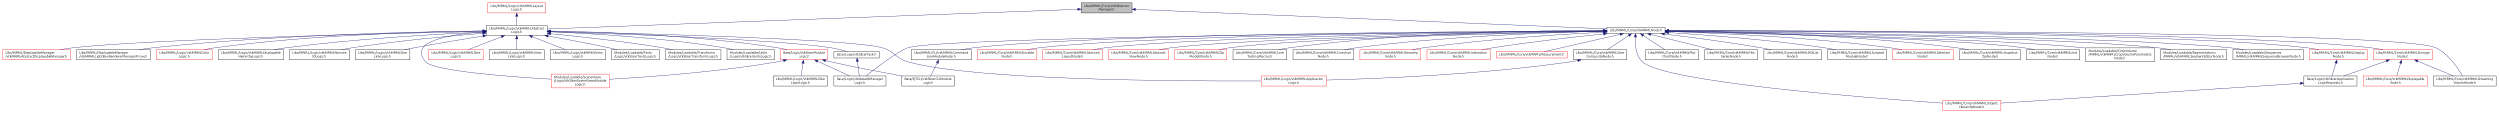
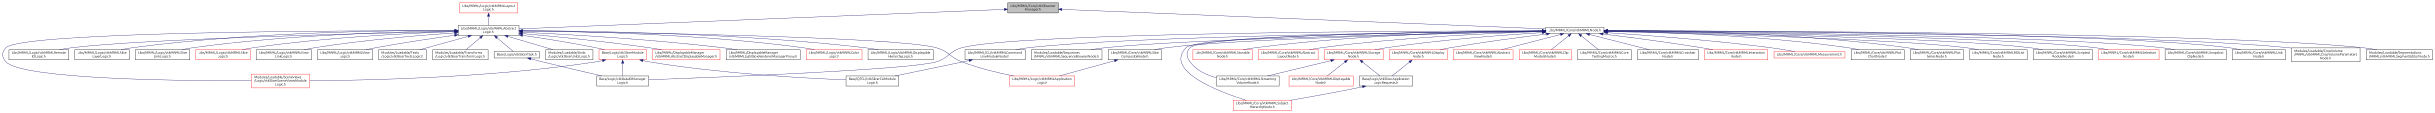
node "Libs/MRML/Core/vtkMRMLHierarchy Node.h": removed
edge "Libs/MRML/Logic/vtkMRMLSlice LayerLogic.h" -> "Base/Logic/vtkSlicerModule Logic.h": now "Libs/MRML/Logic/vtkMRMLSlice LayerLogic.h" -> "Libs/MRML/Logic/vtkMRMLAbstract Logic.h"
